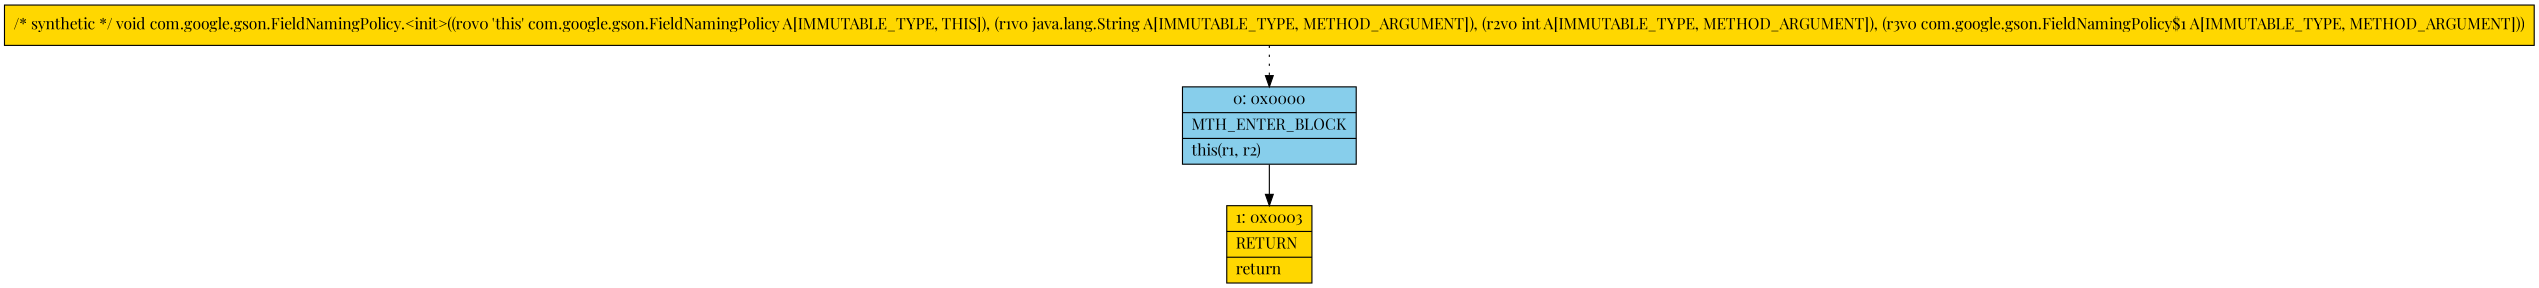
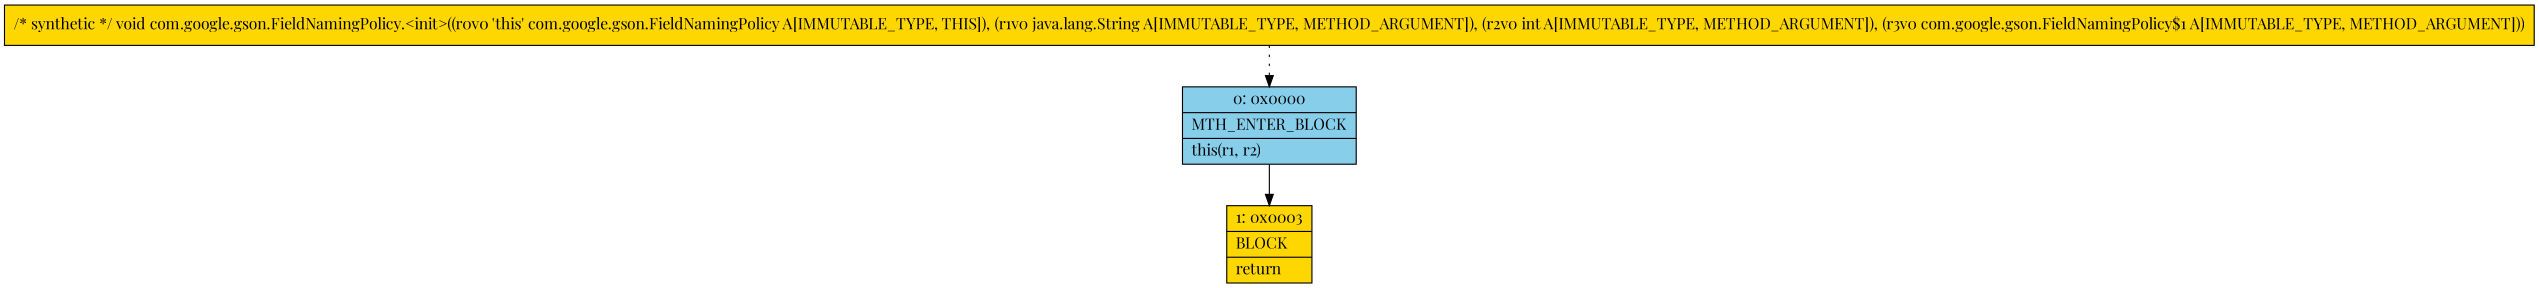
node "1: 0x0003": text "RETURN" -> "BLOCK"
